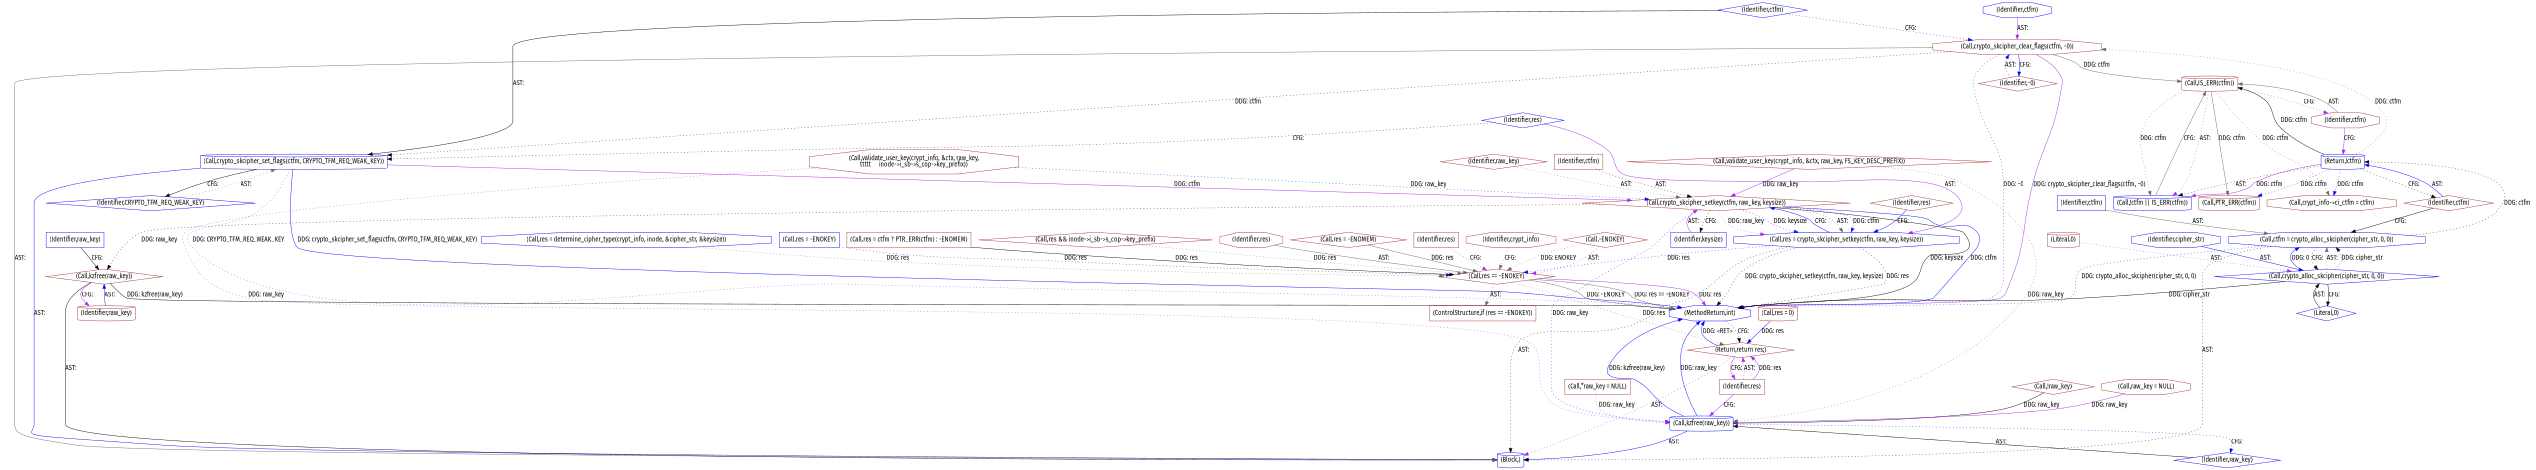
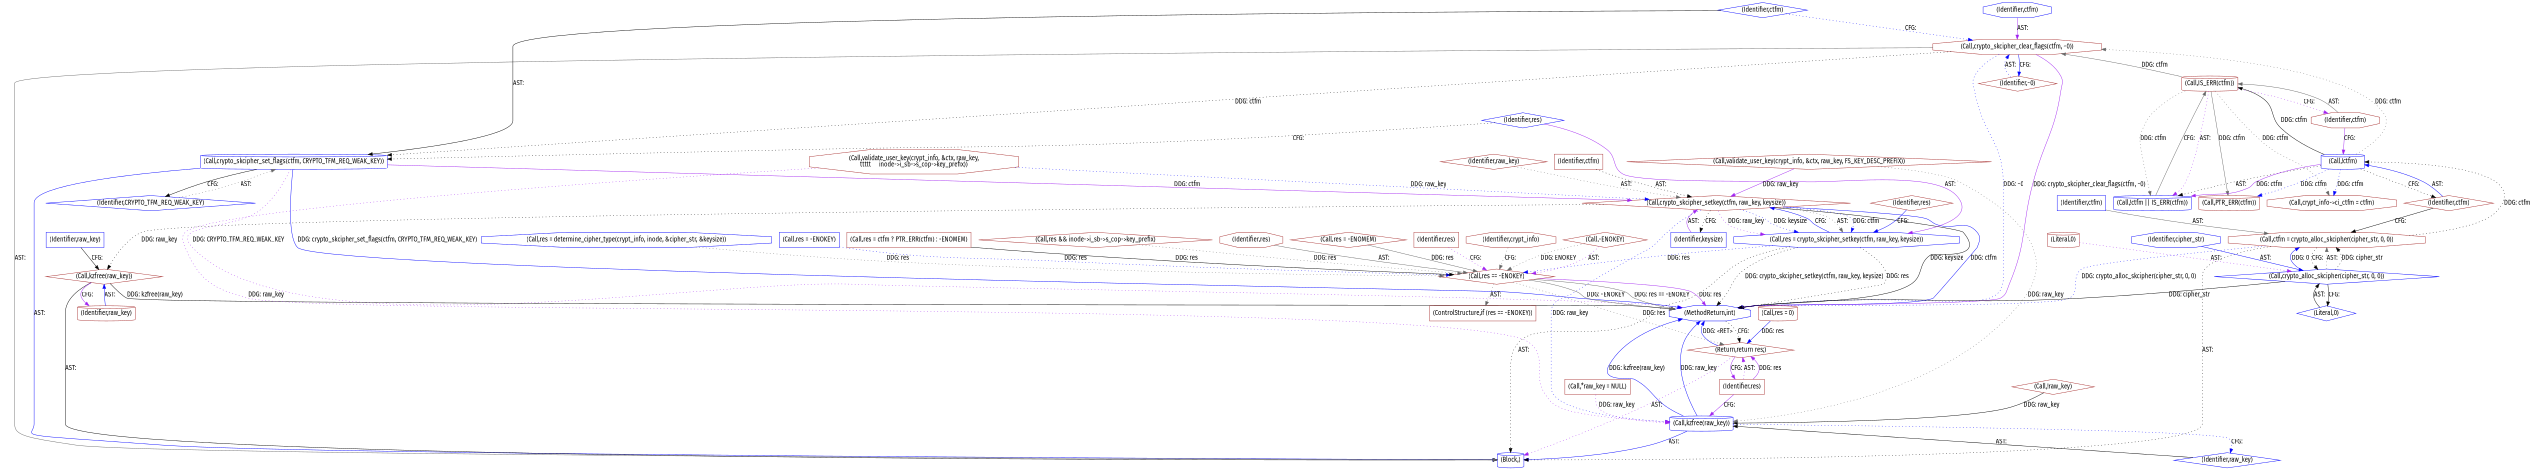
edge "(Call,crypto_skcipher_clear_flags(ctfm, ~0))" -> "(Call,IS_ERR(ctfm))": reversed
node "(Return,!ctfm)": label "(Return,!ctfm)" -> "(Call,!ctfm)"
node "(Call,ctfm = crypto_alloc_skcipher(cipher_str, 0, 0))": color blue -> brown
node "(Call,raw_key = NULL)": removed
